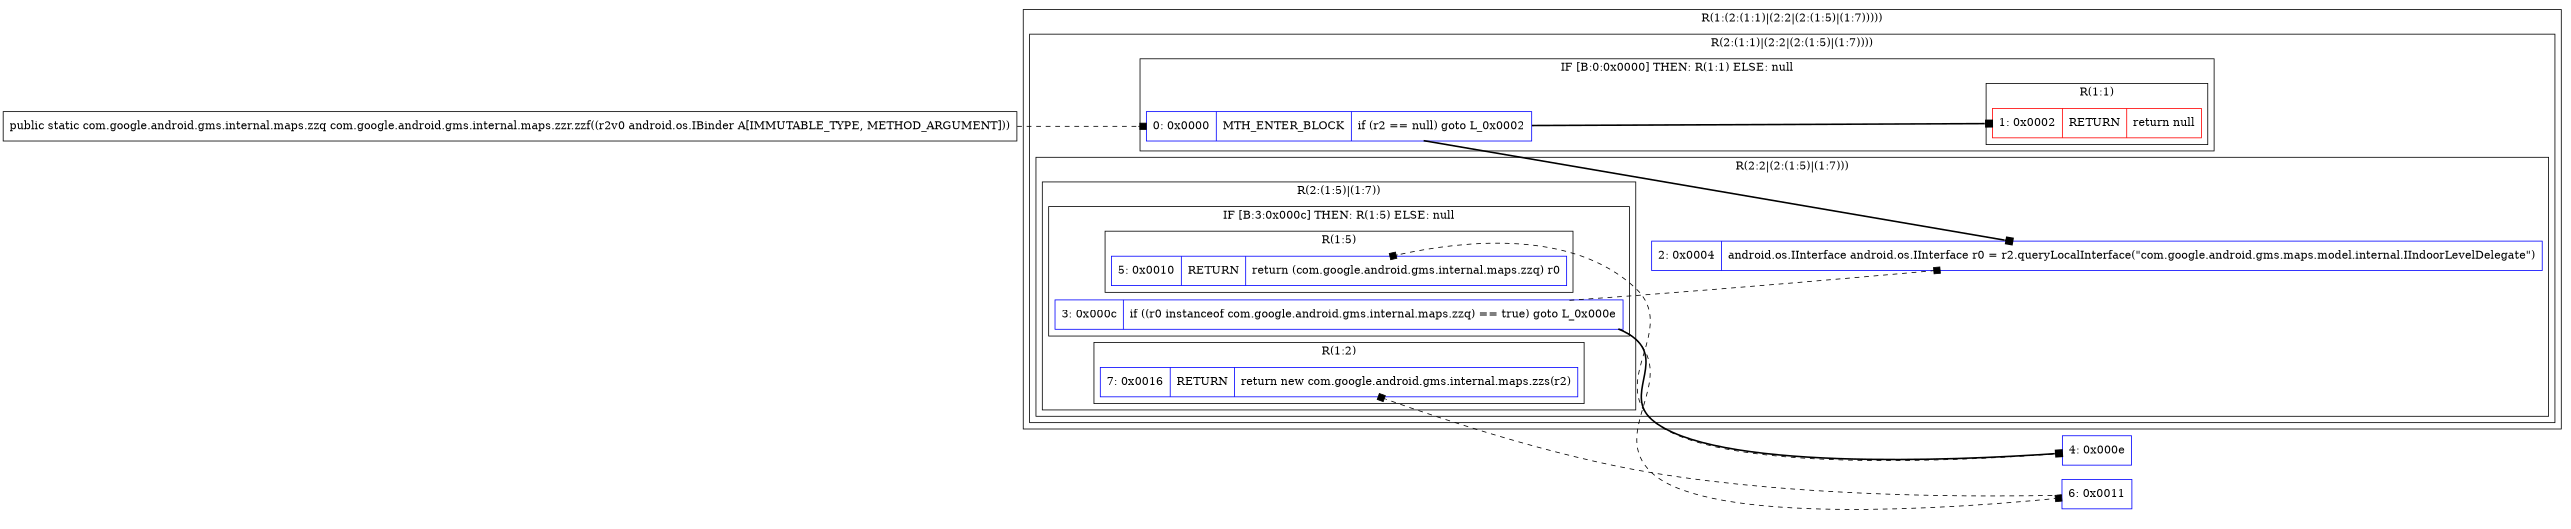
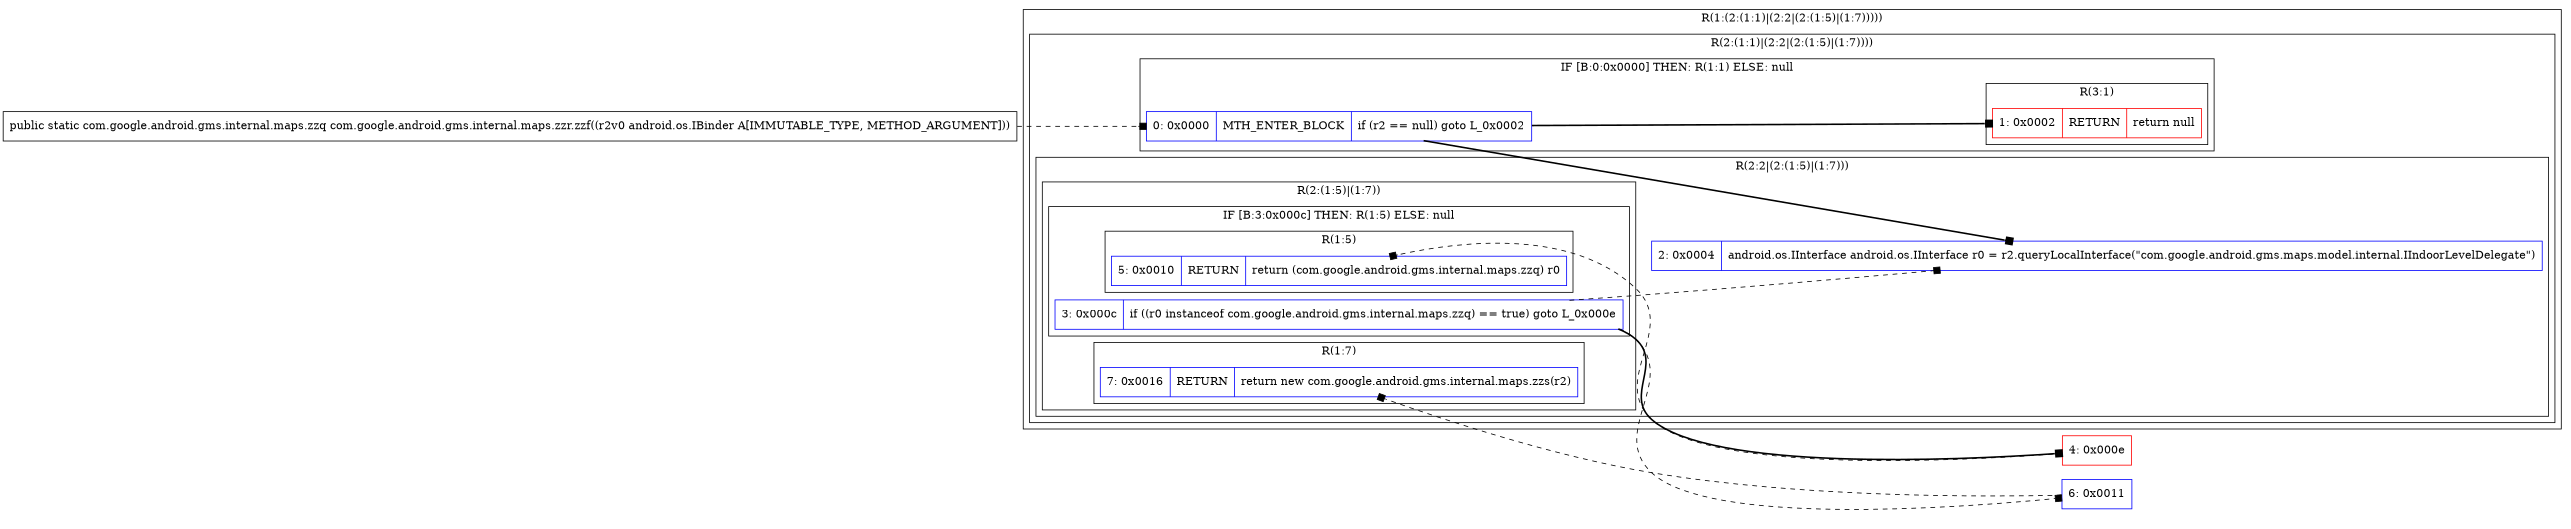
cluster "R(1:1)": label "R(1:1)" -> "R(3:1)"
cluster "R(1:2)": label "R(1:2)" -> "R(1:7)"
node "4: 0x000e": color blue -> red
